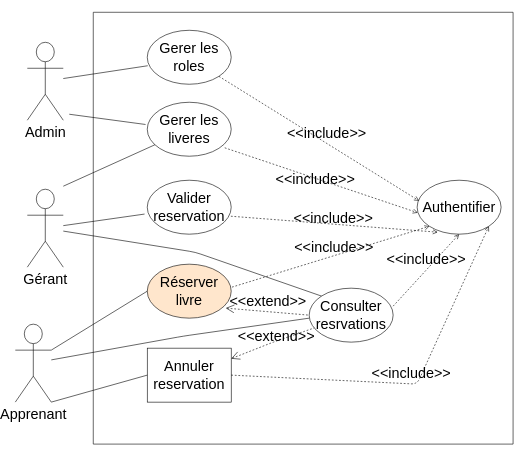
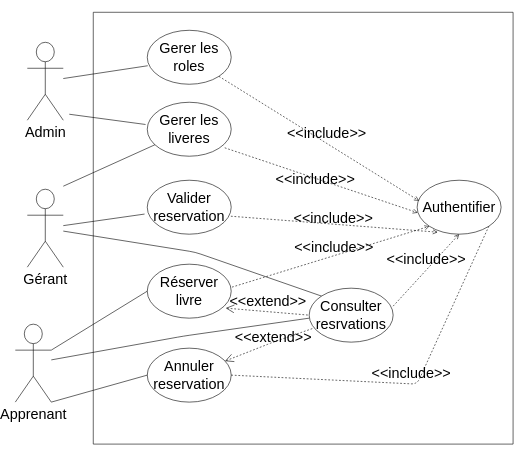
edge "Annuler reservation" -> "Authentifier": arrowhead open -> none
node "Réserver livre": fillcolor #ffe6cc -> #ffffff
node "Annuler reservation": shape rectangle -> ellipse
